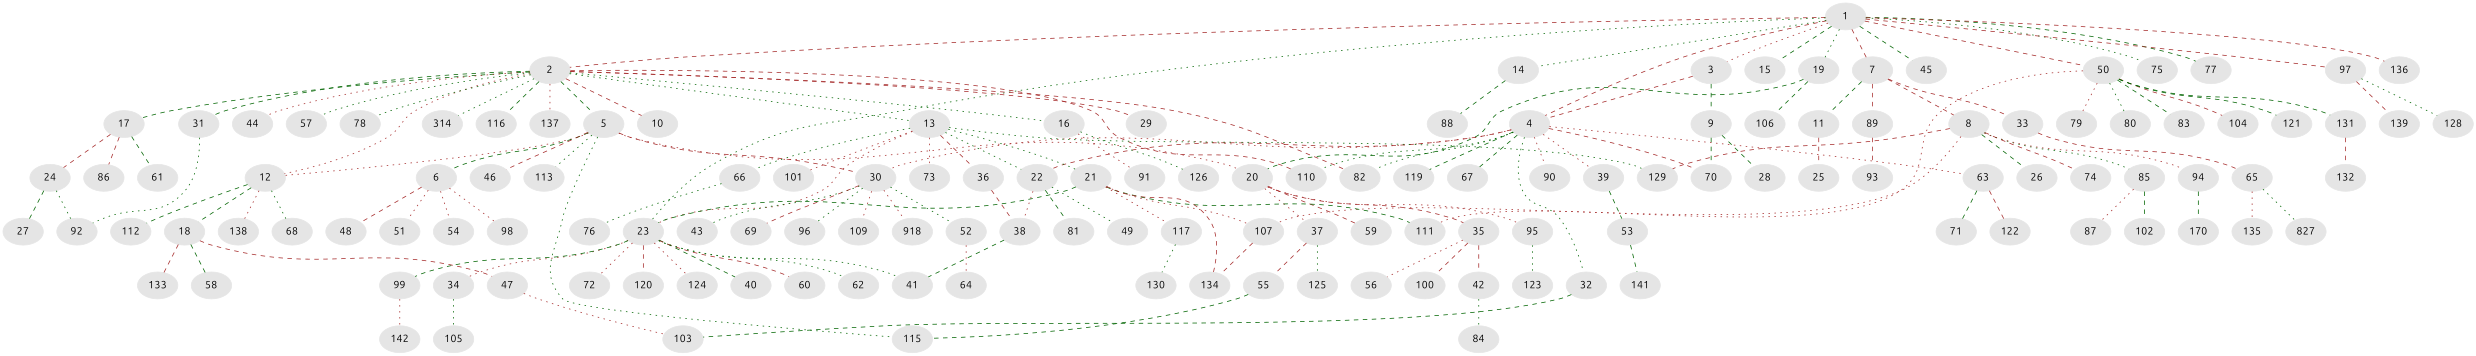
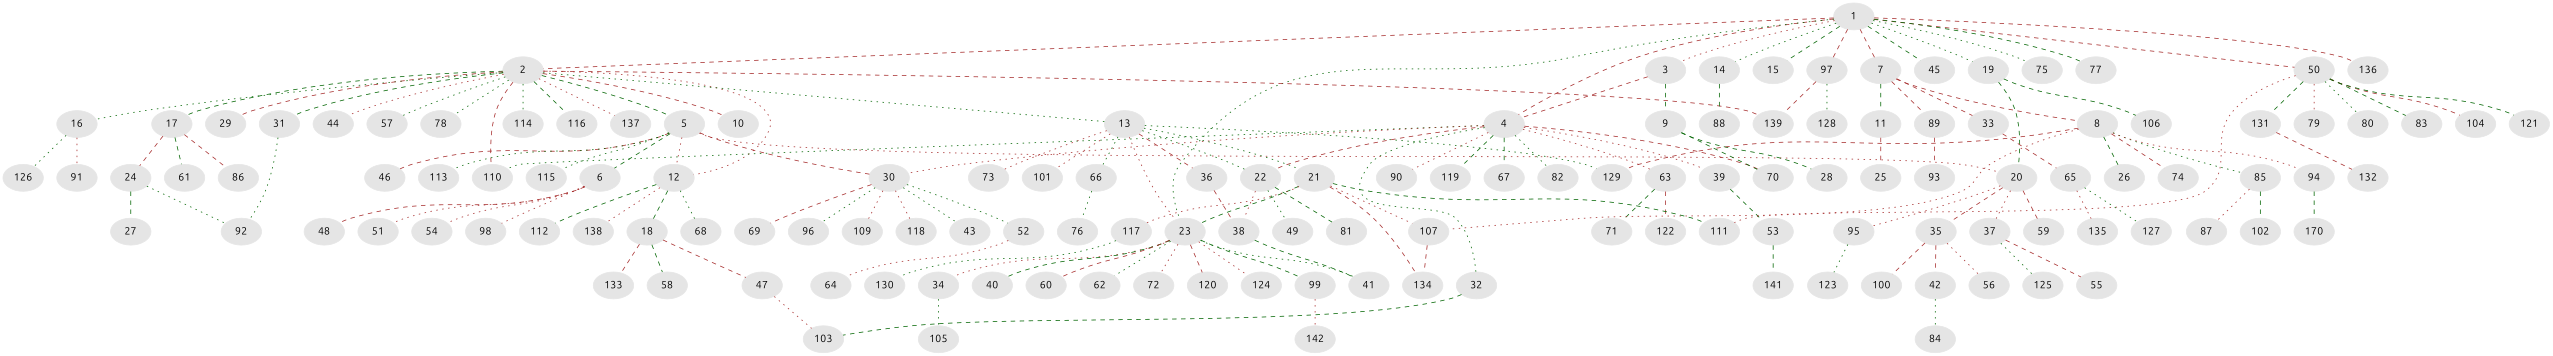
edge "2" -- "82": now "2" -- "139"
node "314": label "314" -> "114"
node "918": label "918" -> "118"
node "827": label "827" -> "127"
edge "55" -- "115": removed
